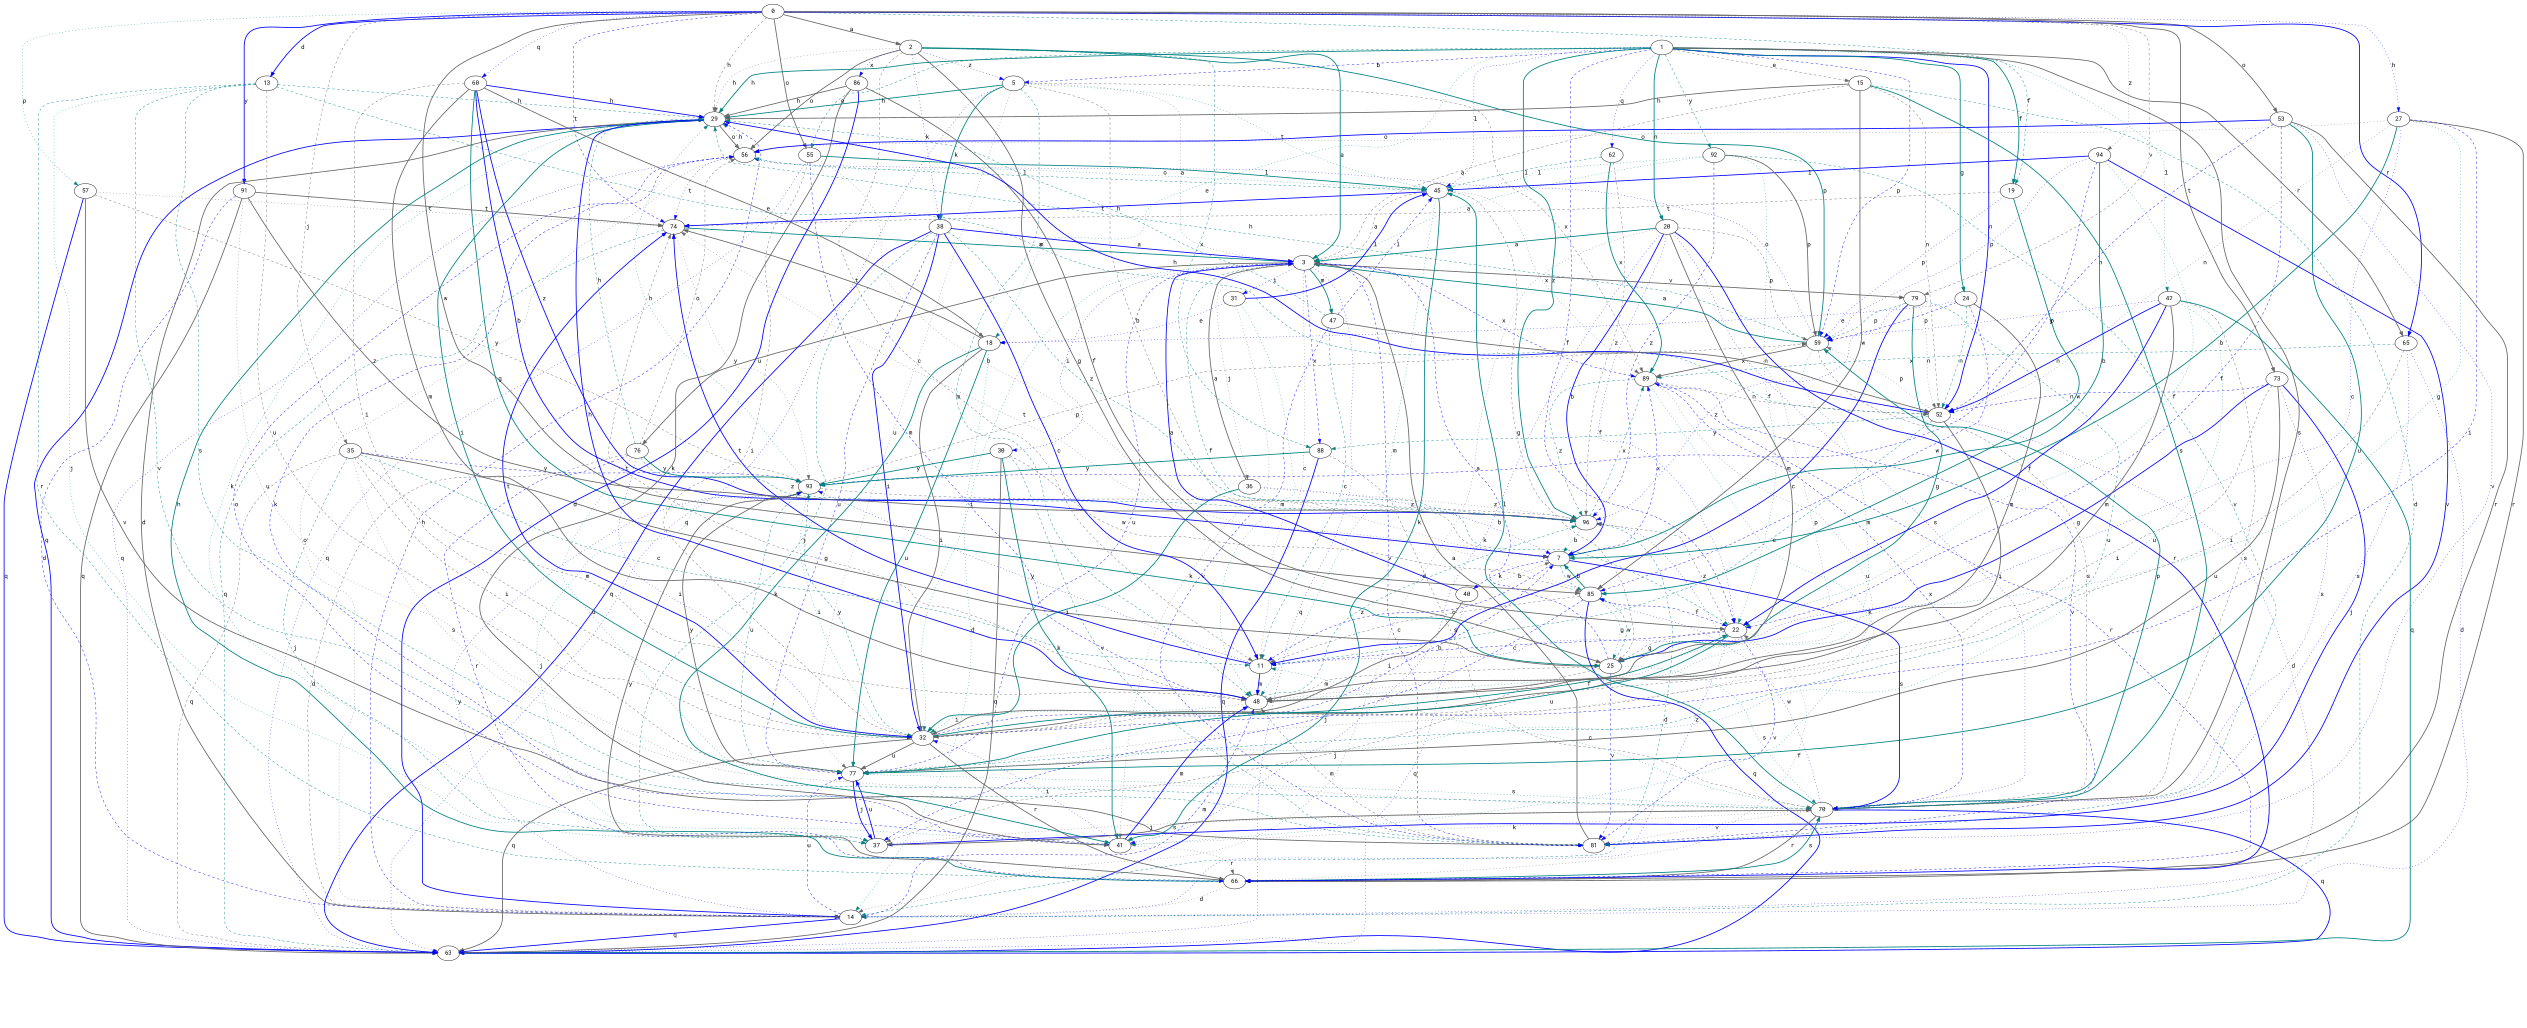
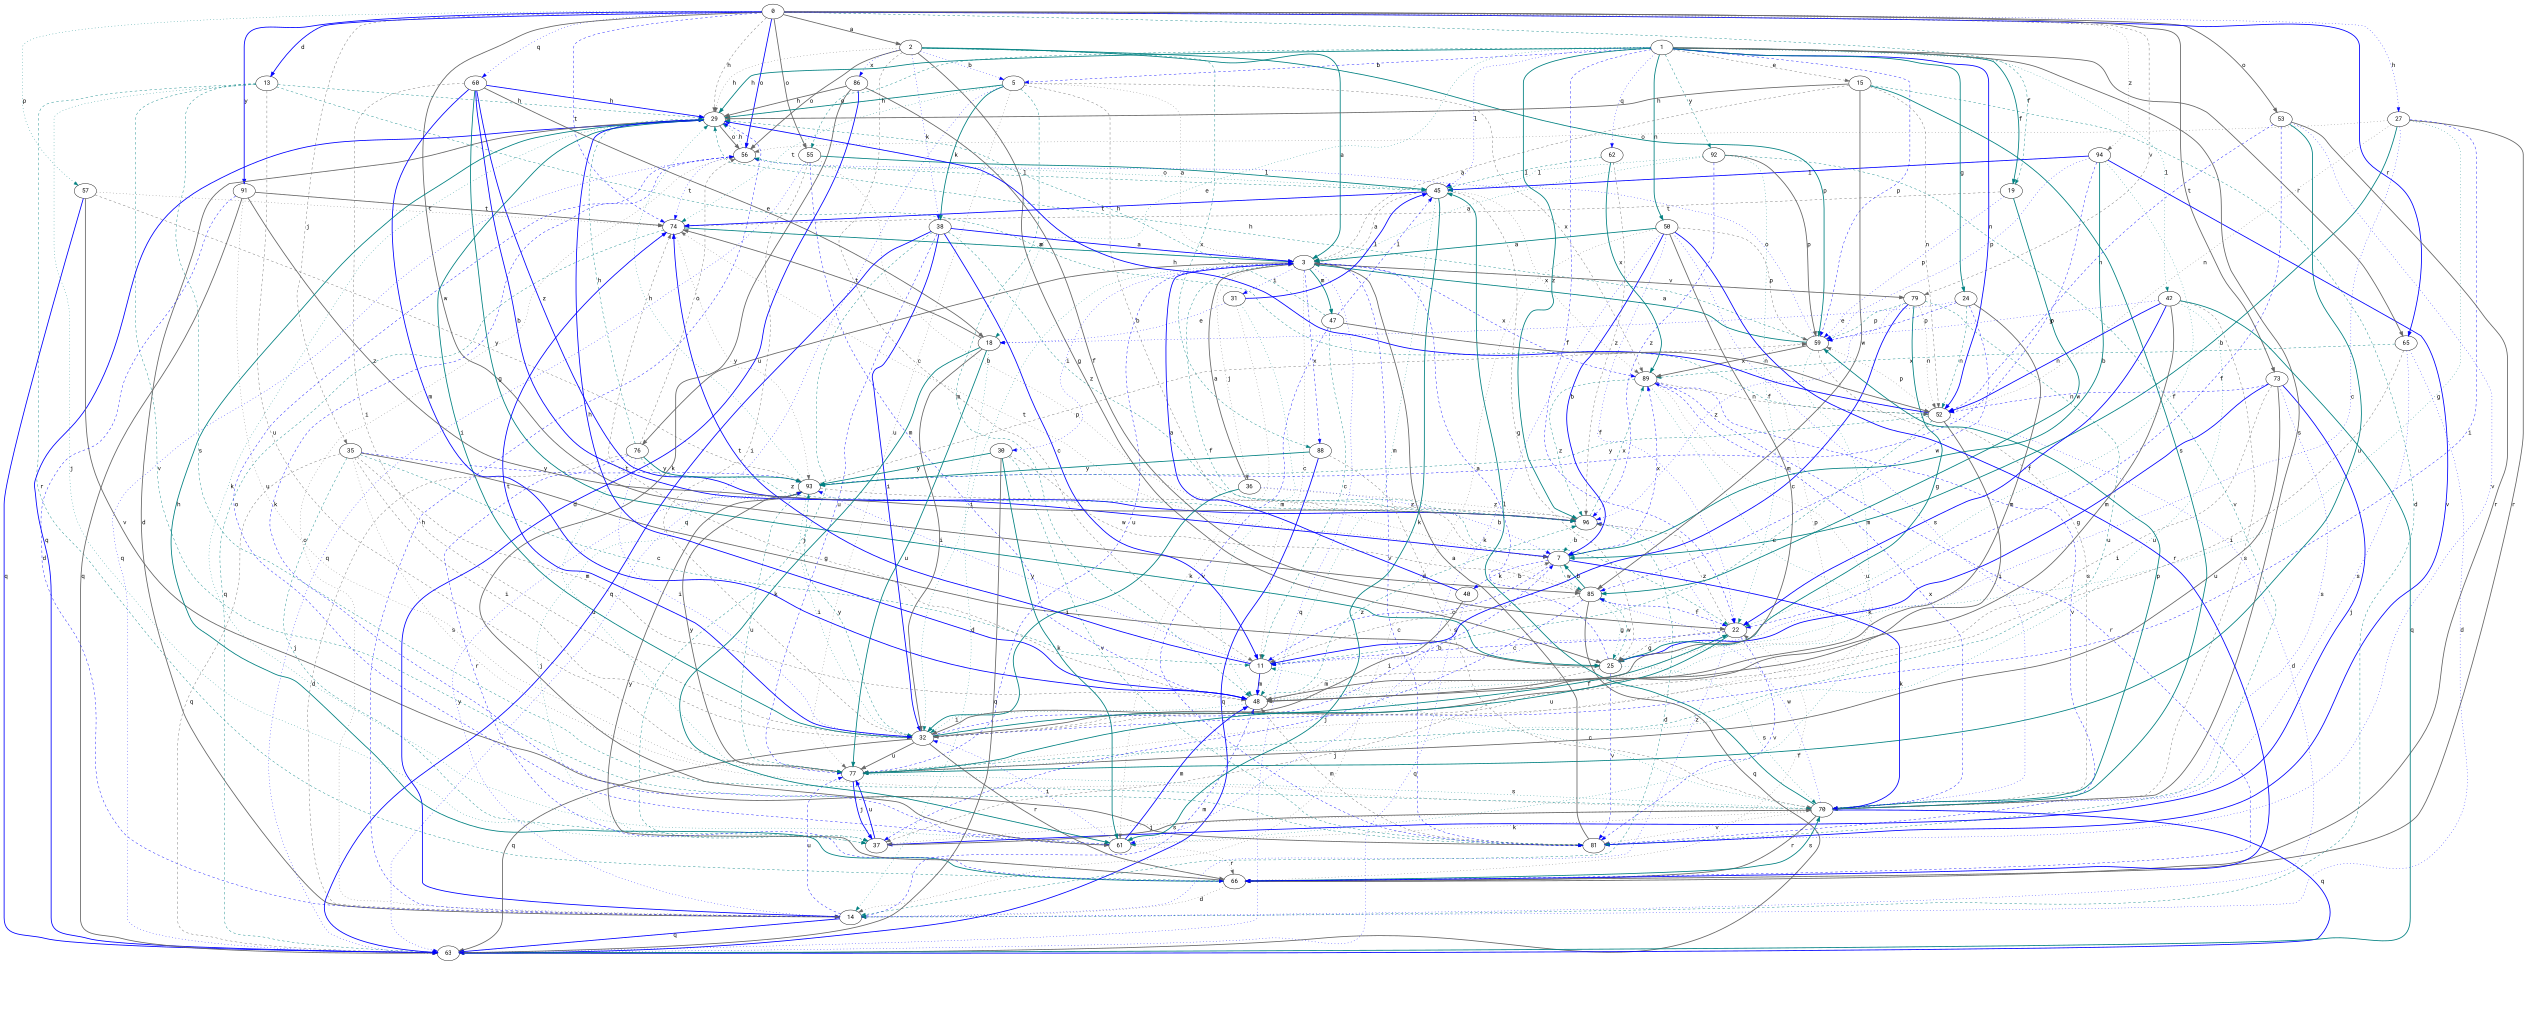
edge "2" -> "5": label "z" -> "b"
edge "5" -> "45": now "5" -> "74"
edge "53" -> "56": now "0" -> "56"
node "20": label "20" -> "50"
edge "52" -> "88": now "52" -> "93"
edge "60" -> "48": color gray40 -> blue
edge "7" -> "70": label "s" -> "k"
node "41": label "41" -> "61"
edge "85" -> "63": color blue -> gray40
